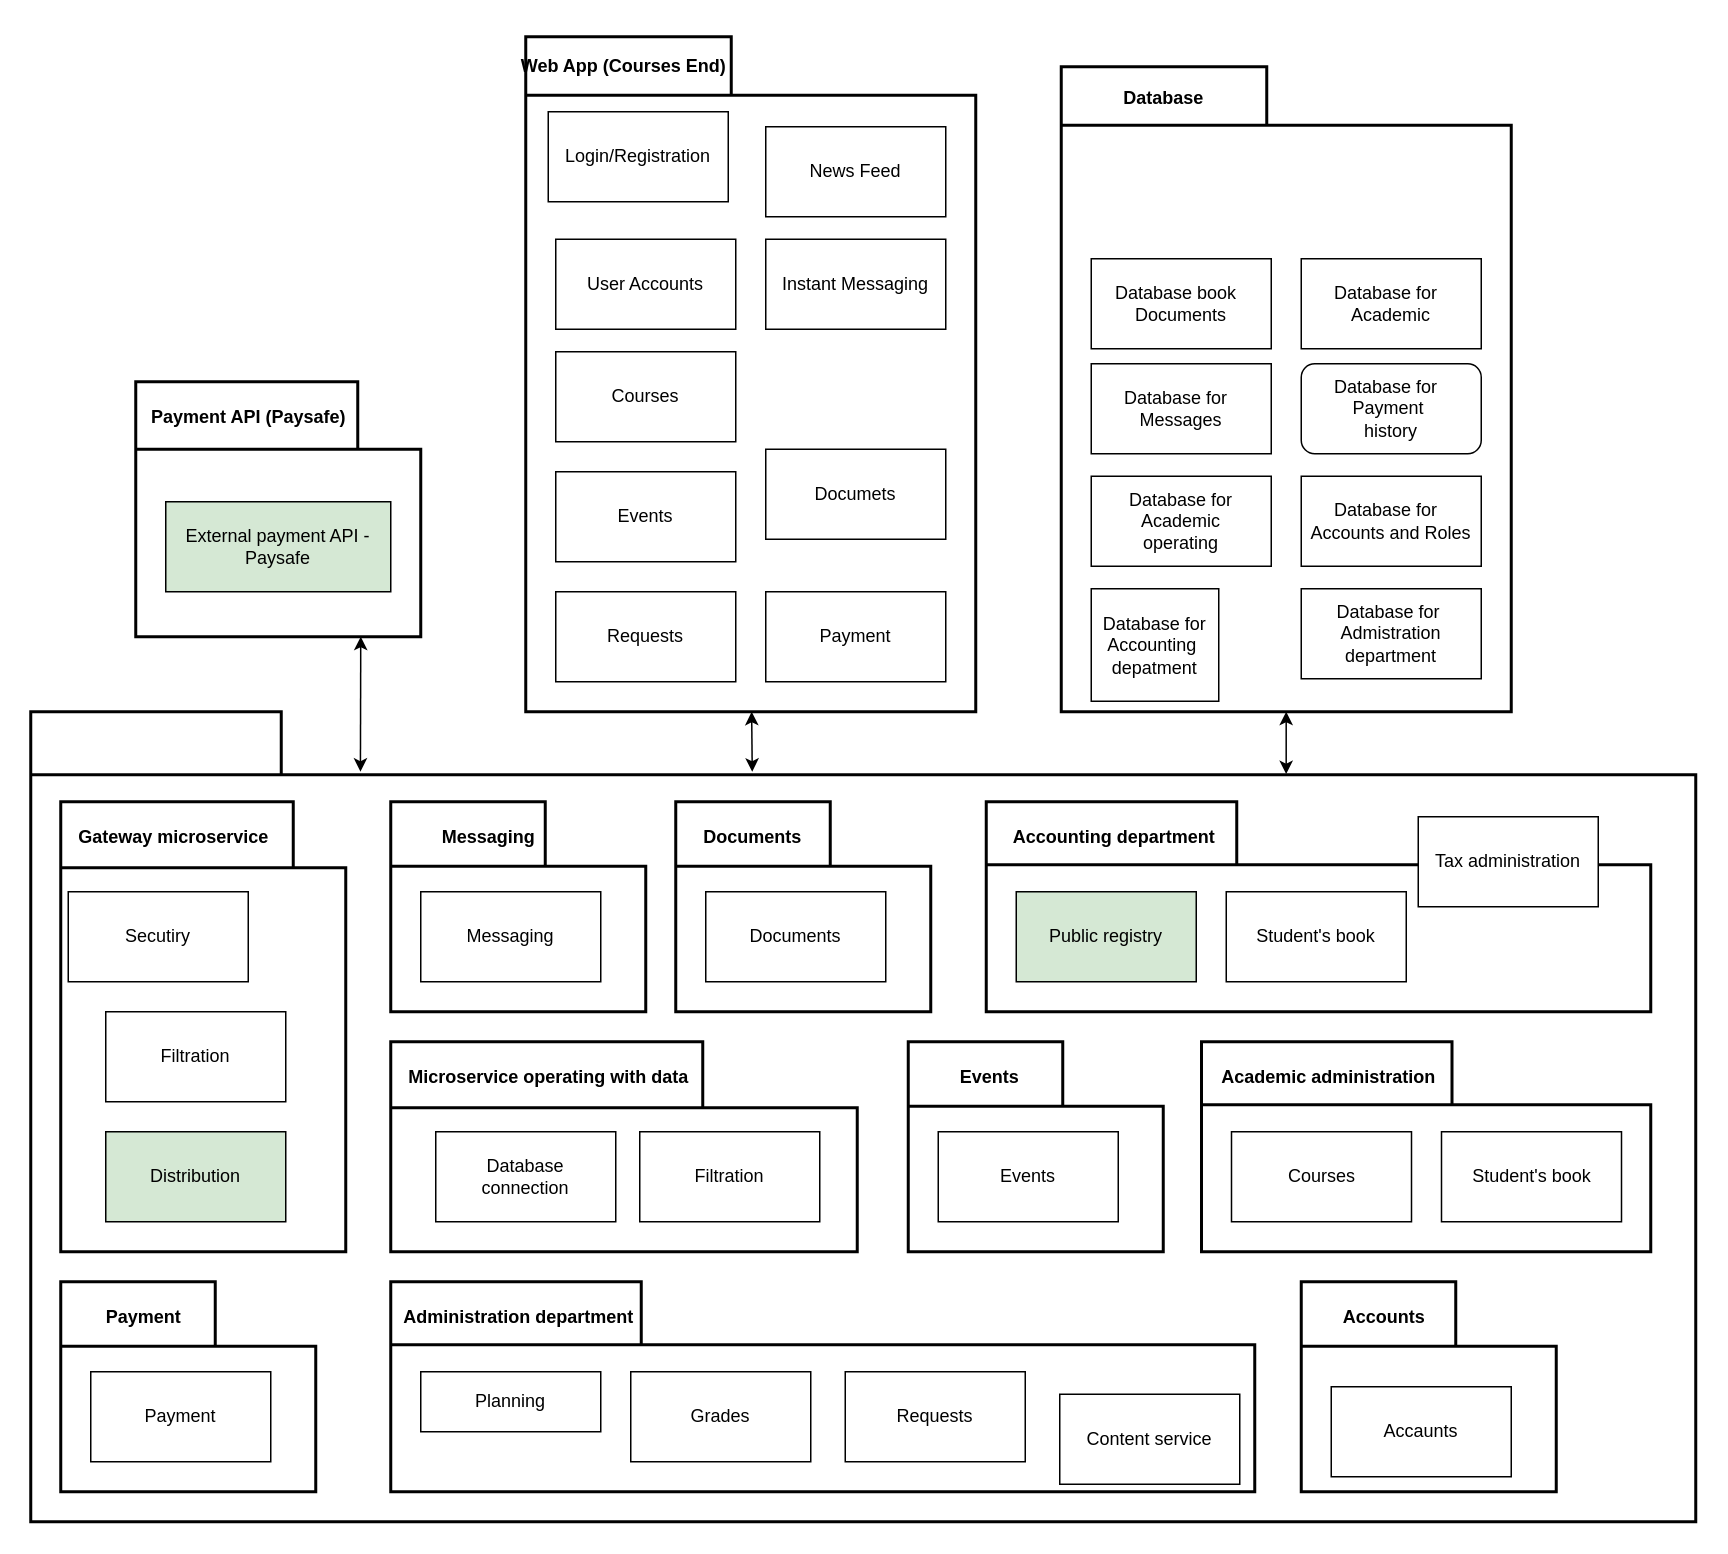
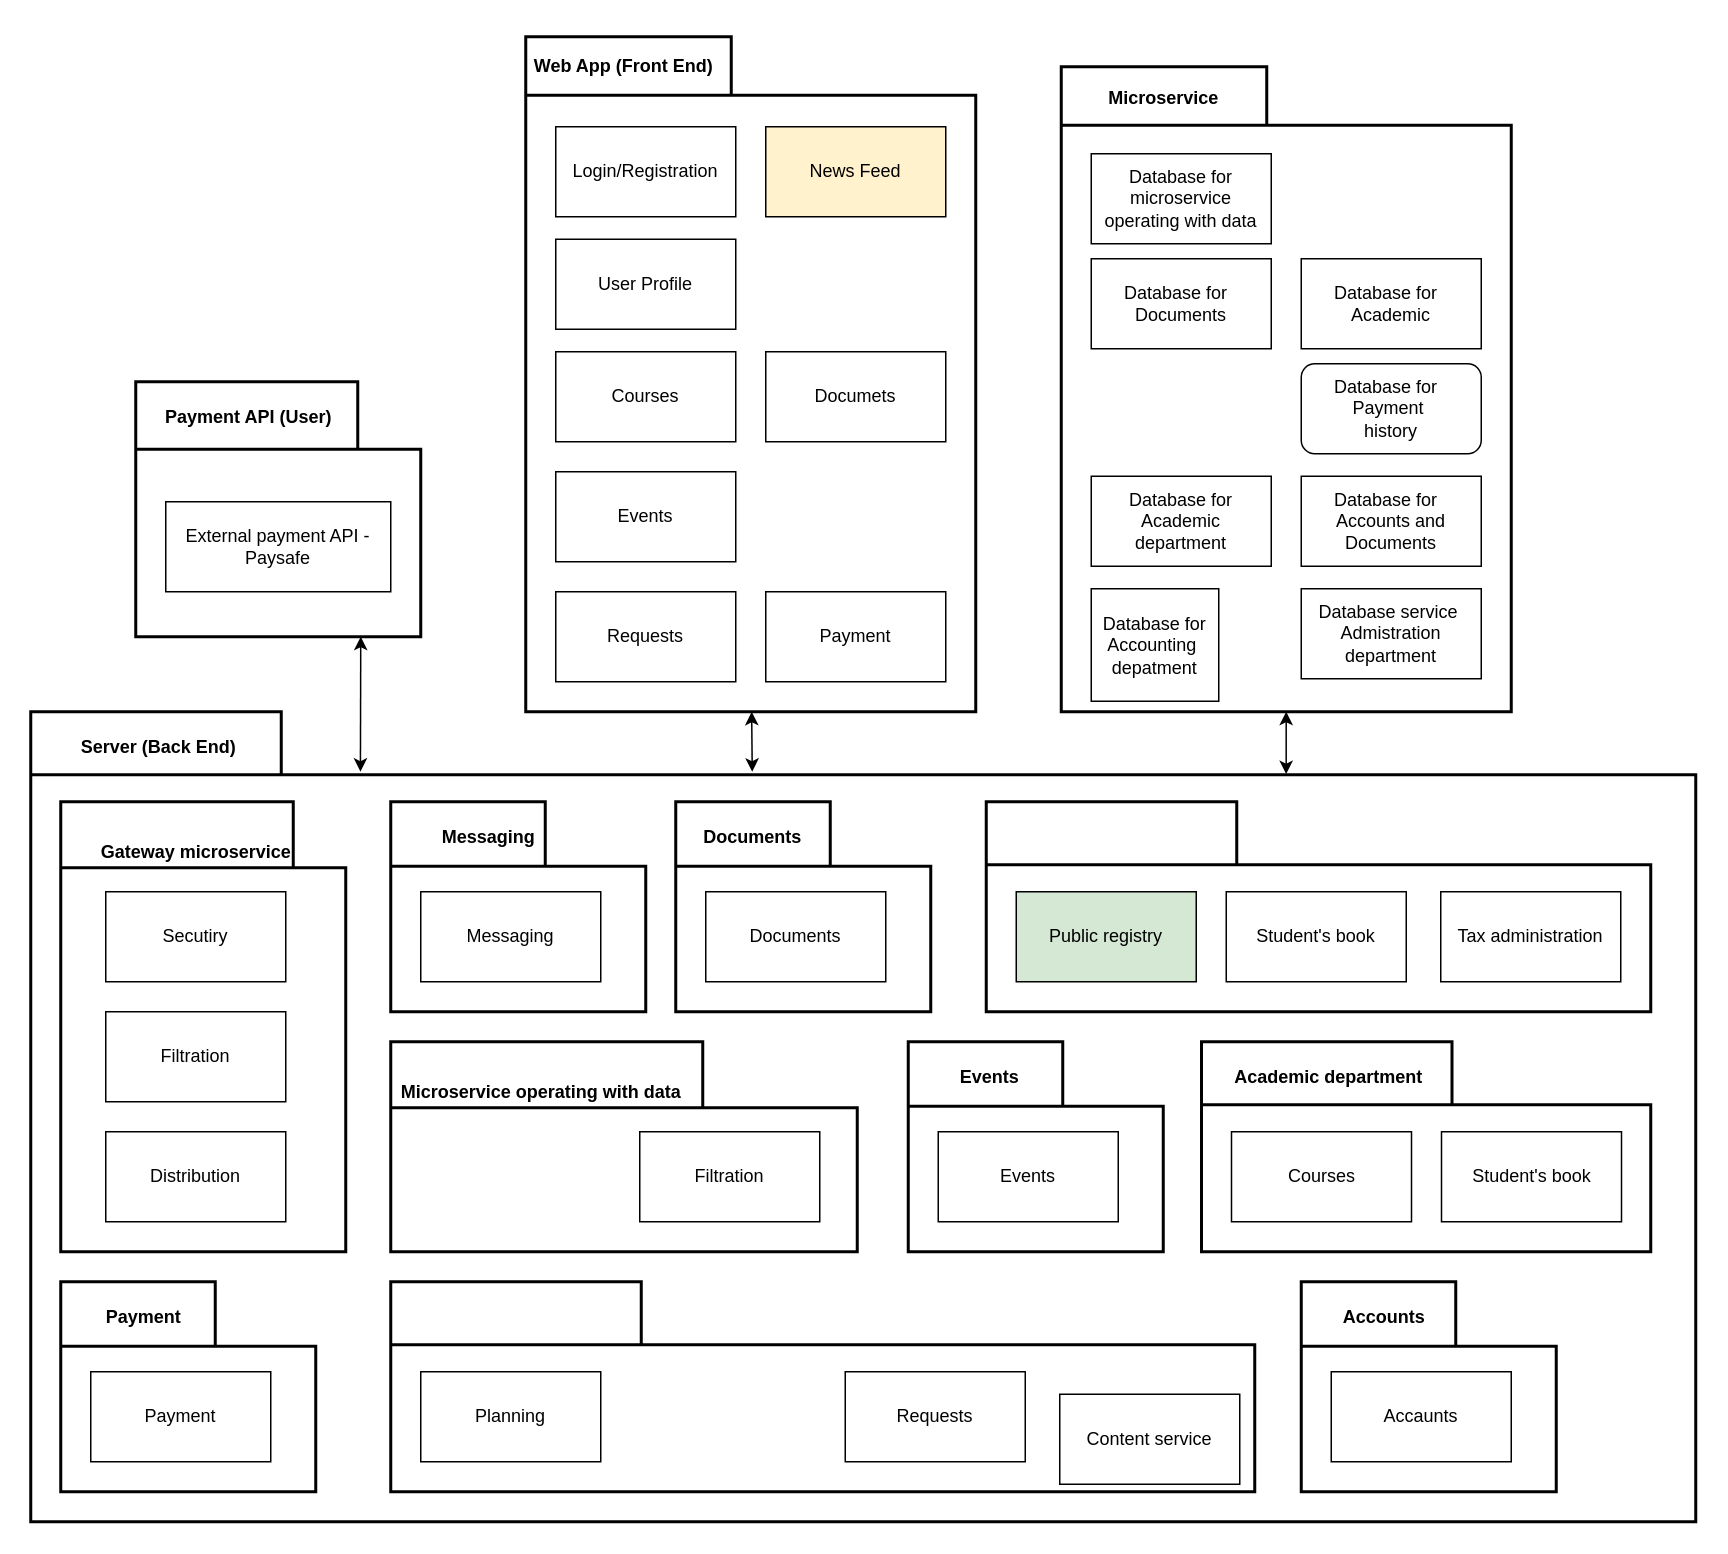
node "Web App (Courses End)": label "Web App (Courses End)" -> "Web App (Front End)"
node "Database": label "Database" -> "Microservice"
node "Login/Registration": moved (638, 157) -> (646, 172)
node "News Feed": fillcolor #ffffff -> #fff2cc
node "Database for microservice operating with data": added
node "User Accounts": label "User Accounts" -> "User Profile"
node "Instant Messaging": removed
node "Database book Documents": label "Database book Documents" -> "Database for Documents"
node "Database for Messages": removed
node "Payment API (Paysafe)": label "Payment API (Paysafe)" -> "Payment API (User)"
node "Documets": moved (856, 494) -> (856, 397)
node "Database for Academic operating": label "Database for Academic operating" -> "Database for Academic department"
node "Database for Accounts and Roles": label "Database for Accounts and Roles" -> "Database for Accounts and Documents"
node "External payment API - Paysafe": fillcolor #d5e8d4 -> #ffffff
node "Database for Admistration department": label "Database for Admistration department" -> "Database service Admistration department"
node "Server (Back End)": added
node "Gateway microservice": moved (173, 832) -> (196, 847)
node "Accounting department": removed
node "Tax administration": moved (1508, 862) -> (1531, 937)
node "Secutiry": moved (158, 937) -> (196, 937)
node "Microservice operating with data": moved (548, 1072) -> (541, 1087)
node "Academic administration": label "Academic administration" -> "Academic department"
node "Distribution": fillcolor #d5e8d4 -> #ffffff
node "Database connection": removed
node "Administration department": removed
node "Planning": size 180x60 -> 180x90
node "Grades": removed
node "Accaunts": moved (1421, 1432) -> (1421, 1417)
